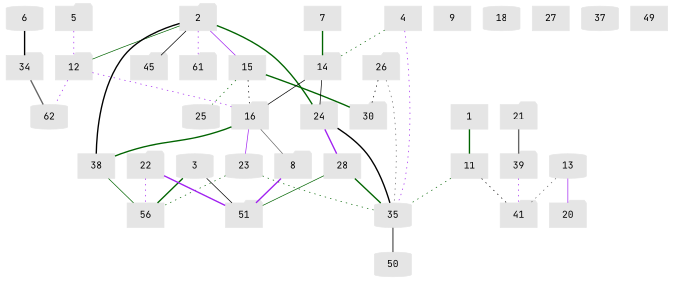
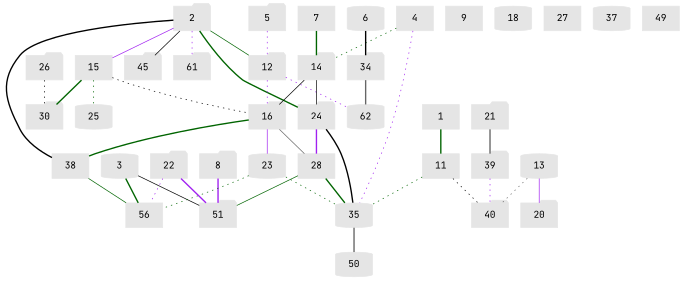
edge "26" -- "35": removed
edge "16" -- "8": now "16" -- "28"
node "41": label "41" -> "40"
